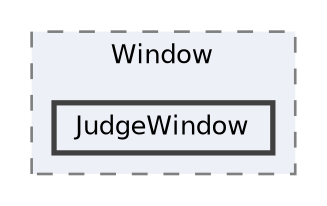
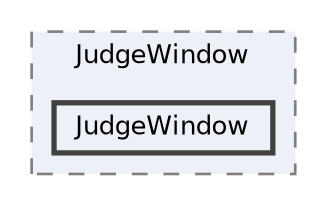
cluster "Window": label "Window" -> "JudgeWindow"
